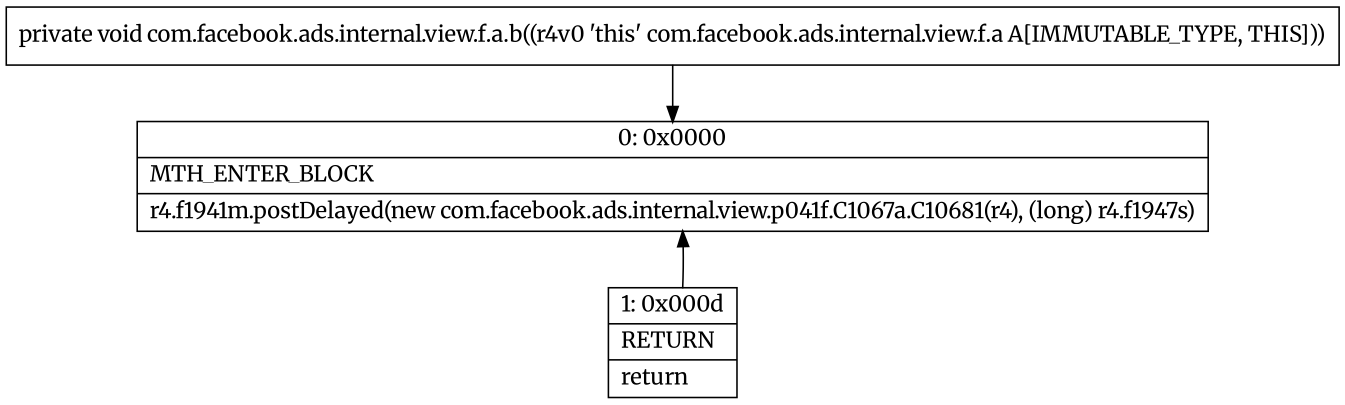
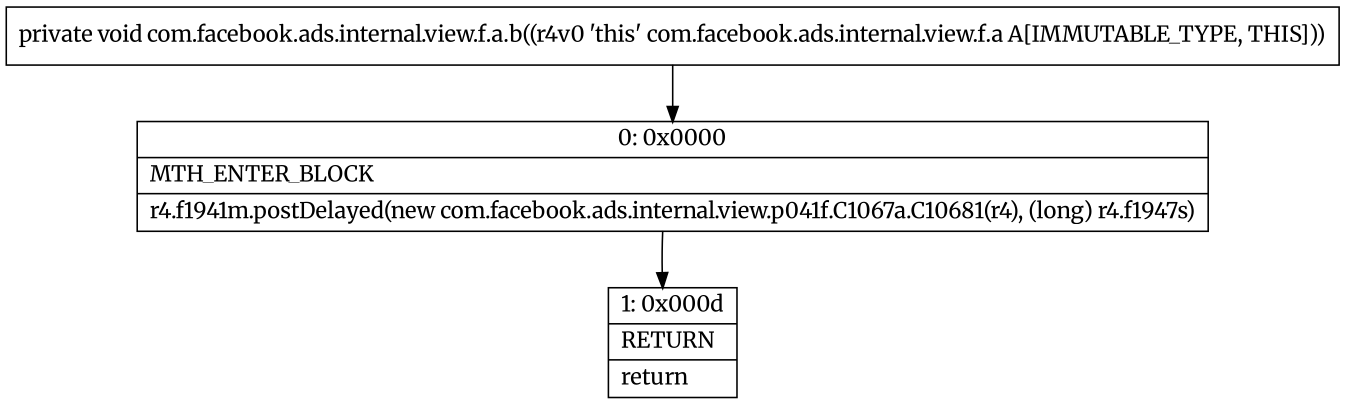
edge "1: 0x000d" -> "0: 0x0000": reversed
